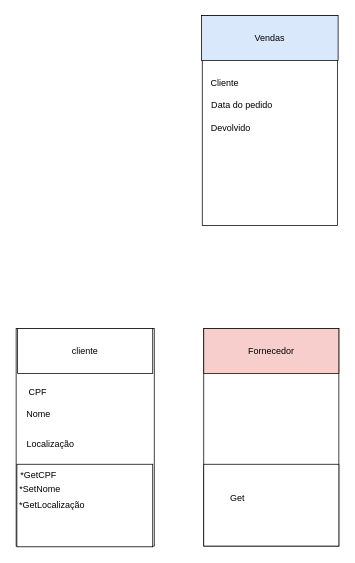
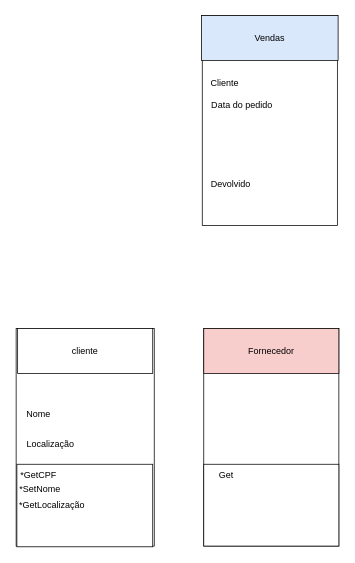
node "Devolvido": moved (231, 128) -> (231, 184)
node "CPF": removed
node "Get": moved (237, 498) -> (226, 475)
